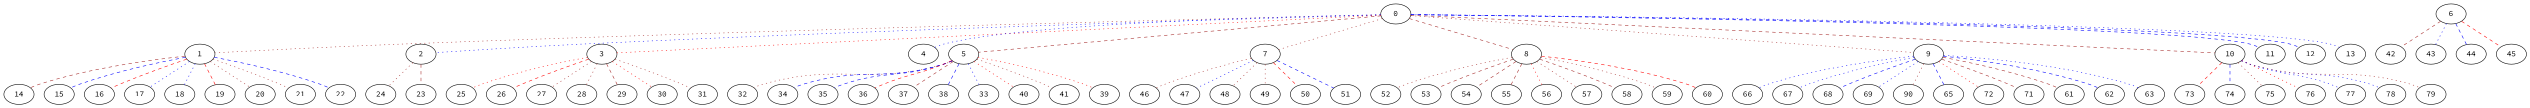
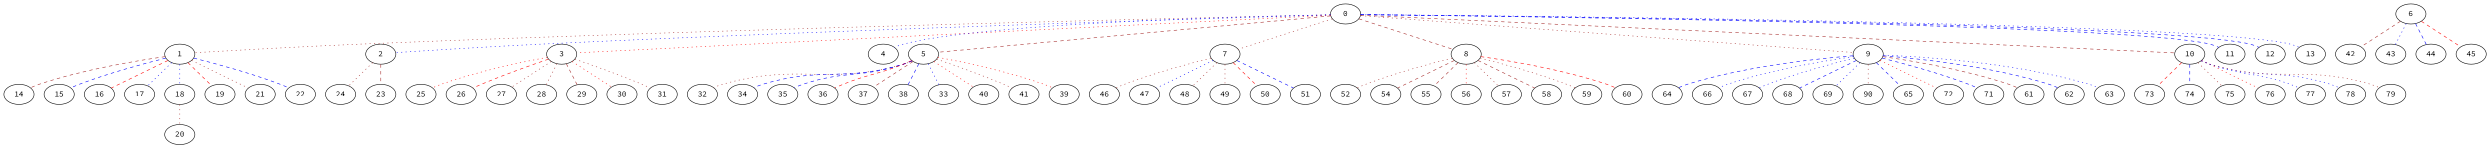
edge "9" -- "71": color brown -> blue
edge "1" -- "20": now "18" -- "20"
node "53": removed
node "64": added
